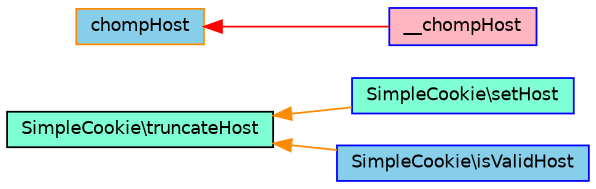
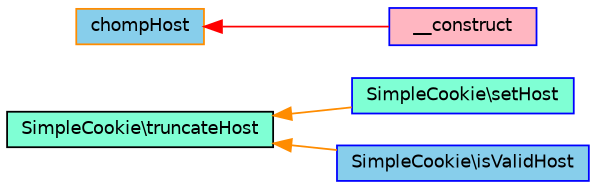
node "__chompHost": label "__chompHost" -> "__construct"
